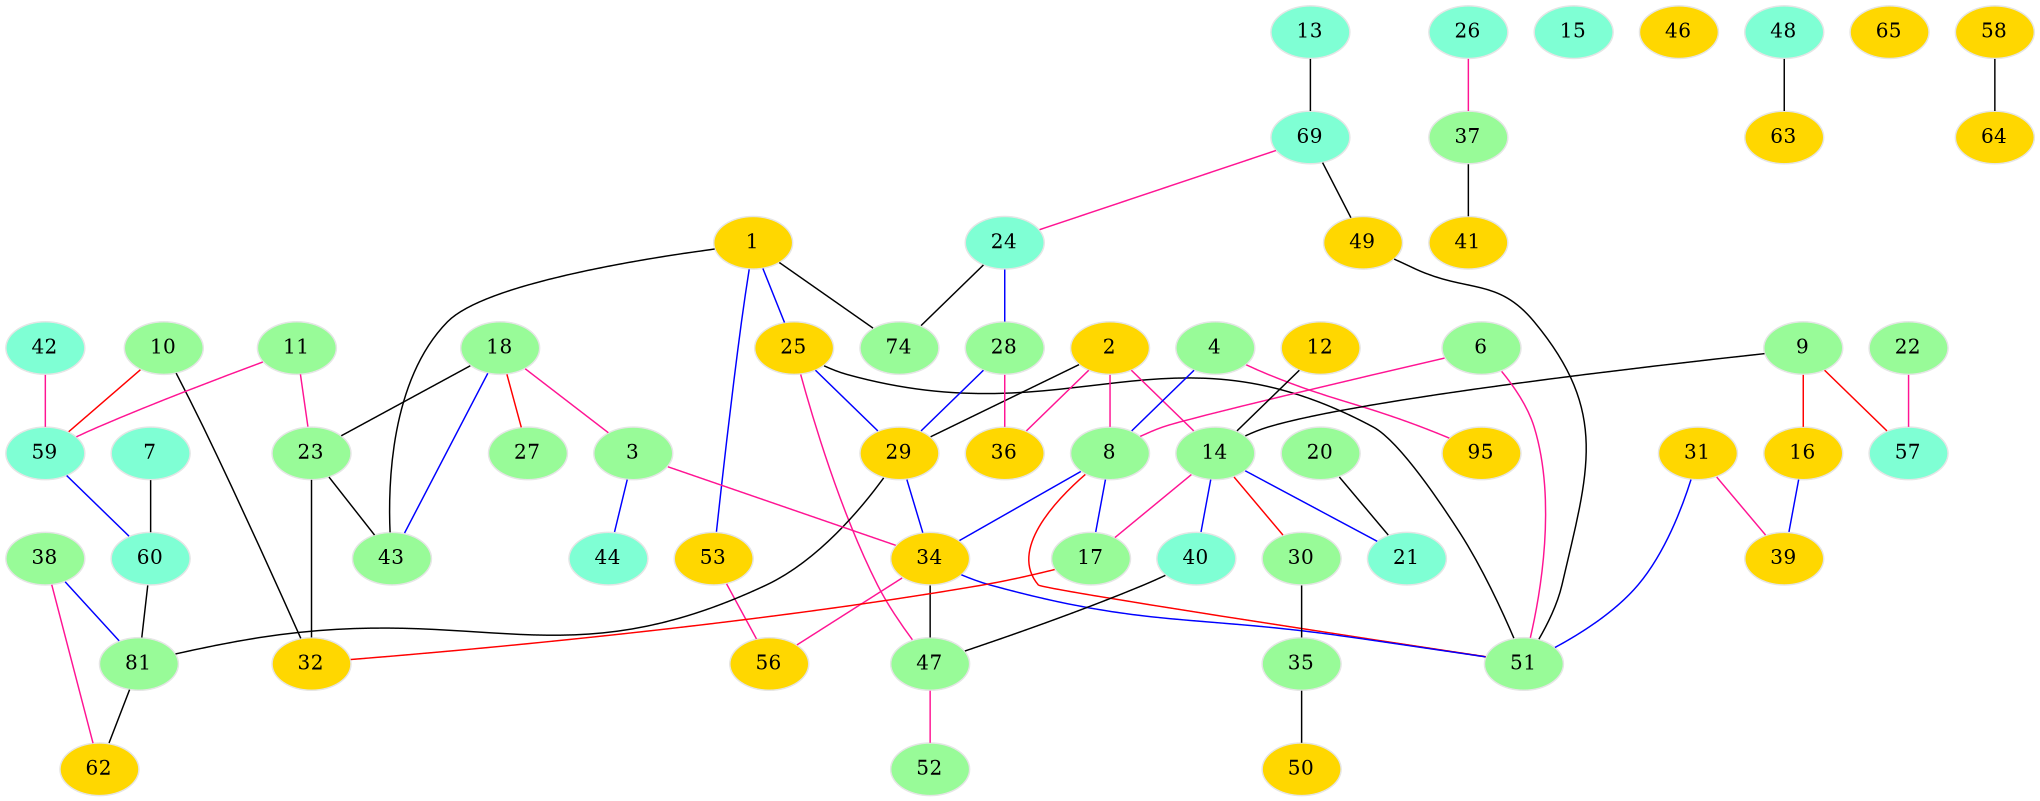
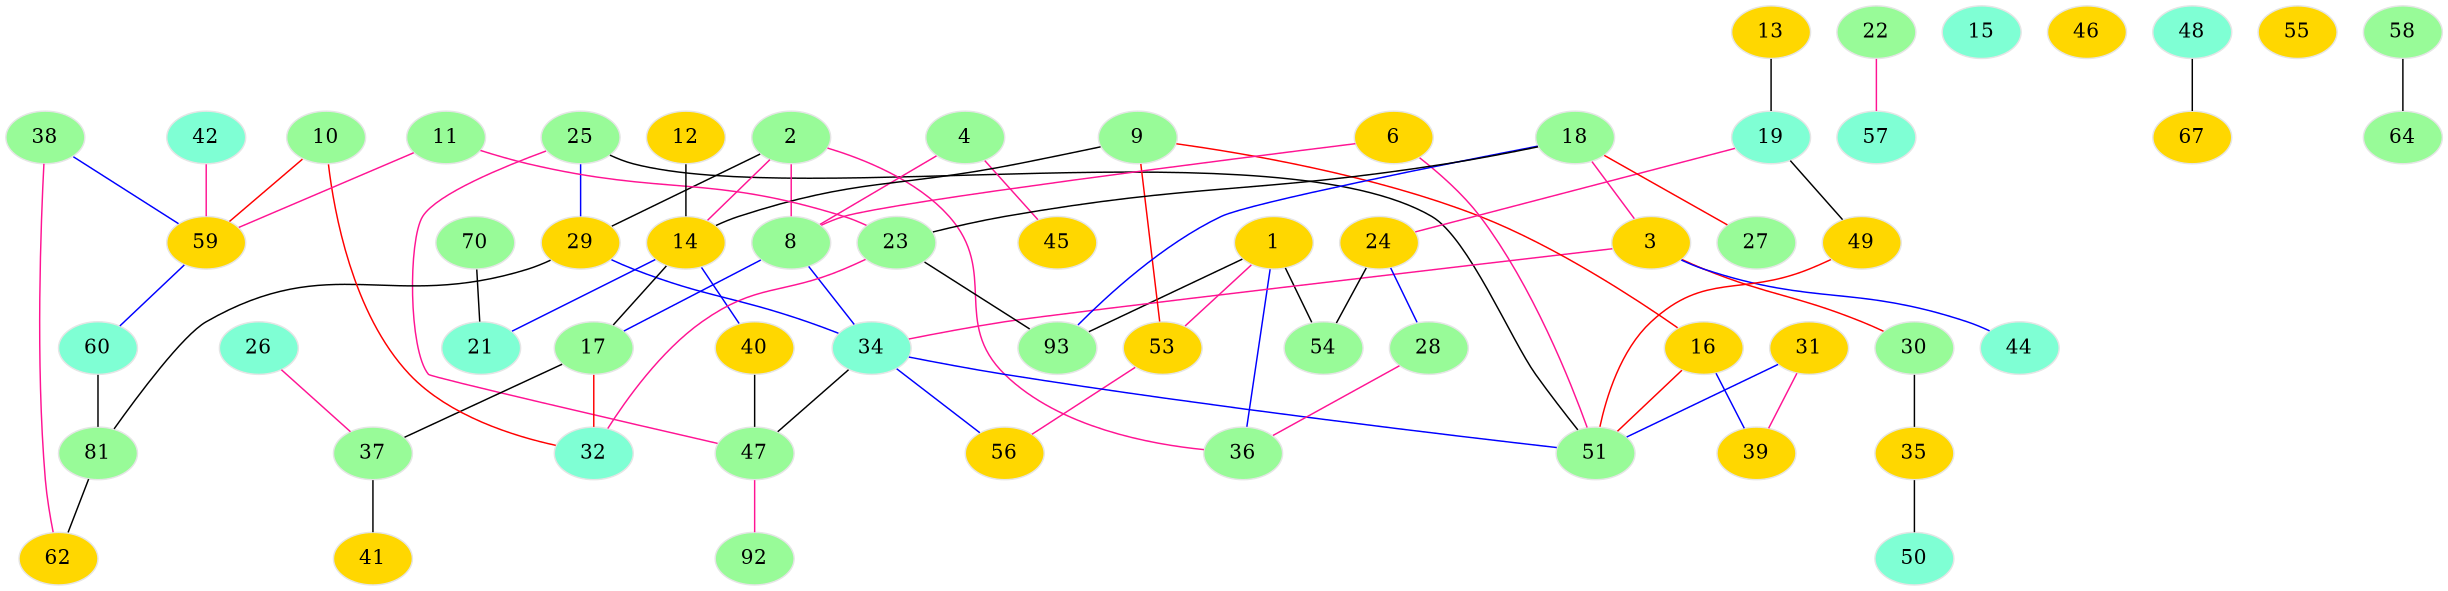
node "13": fillcolor aquamarine -> gold
node "65": label "65" -> "55"
node "58": fillcolor gold -> palegreen
node "69": label "69" -> "19"
node "63": label "63" -> "67"
node "64": fillcolor gold -> palegreen
node "24": fillcolor aquamarine -> gold
edge "1" -- "25": now "1" -- "36"
node "25": fillcolor gold -> palegreen
node "74": label "74" -> "54"
node "2": fillcolor gold -> palegreen
node "6": fillcolor palegreen -> gold
edge "4" -- "8": color blue -> deeppink
edge "1" -- "53": color blue -> deeppink
edge "49" -- "51": color black -> red
edge "17" -- "37": added
edge "28" -- "29": removed
edge "9" -- "57": now "9" -- "53"
node "59": fillcolor aquamarine -> gold
node "7": removed
node "3": fillcolor palegreen -> gold
node "36": fillcolor gold -> palegreen
node "14": fillcolor palegreen -> gold
node "20": label "20" -> "70"
node "95": label "95" -> "45"
edge "10" -- "32": color black -> red
edge "14" -- "17": color deeppink -> black
edge "14" -- "30": now "3" -- "30"
edge "23" -- "32": color black -> deeppink
node "43": label "43" -> "93"
node "34": fillcolor gold -> aquamarine
node "40": fillcolor aquamarine -> gold
edge "8" -- "51": now "16" -- "51"
edge "38" -- "81": now "38" -- "59"
edge "34" -- "56": color deeppink -> blue
node "32": fillcolor gold -> aquamarine
node "35": fillcolor palegreen -> gold
node "52": label "52" -> "92"
node "50": fillcolor gold -> aquamarine
